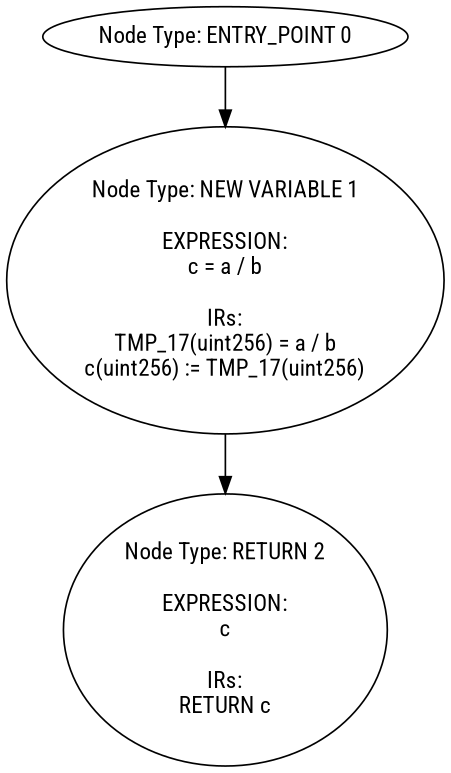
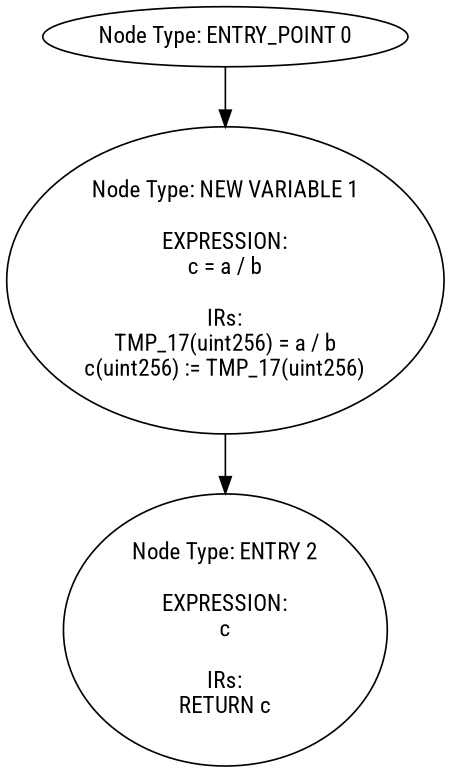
node "Node Type: RETURN 2 EXPRESSION: c IRs: RETURN c": label "Node Type: RETURN 2 EXPRESSION: c IRs: RETURN c" -> "Node Type: ENTRY 2 EXPRESSION: c IRs: RETURN c"
